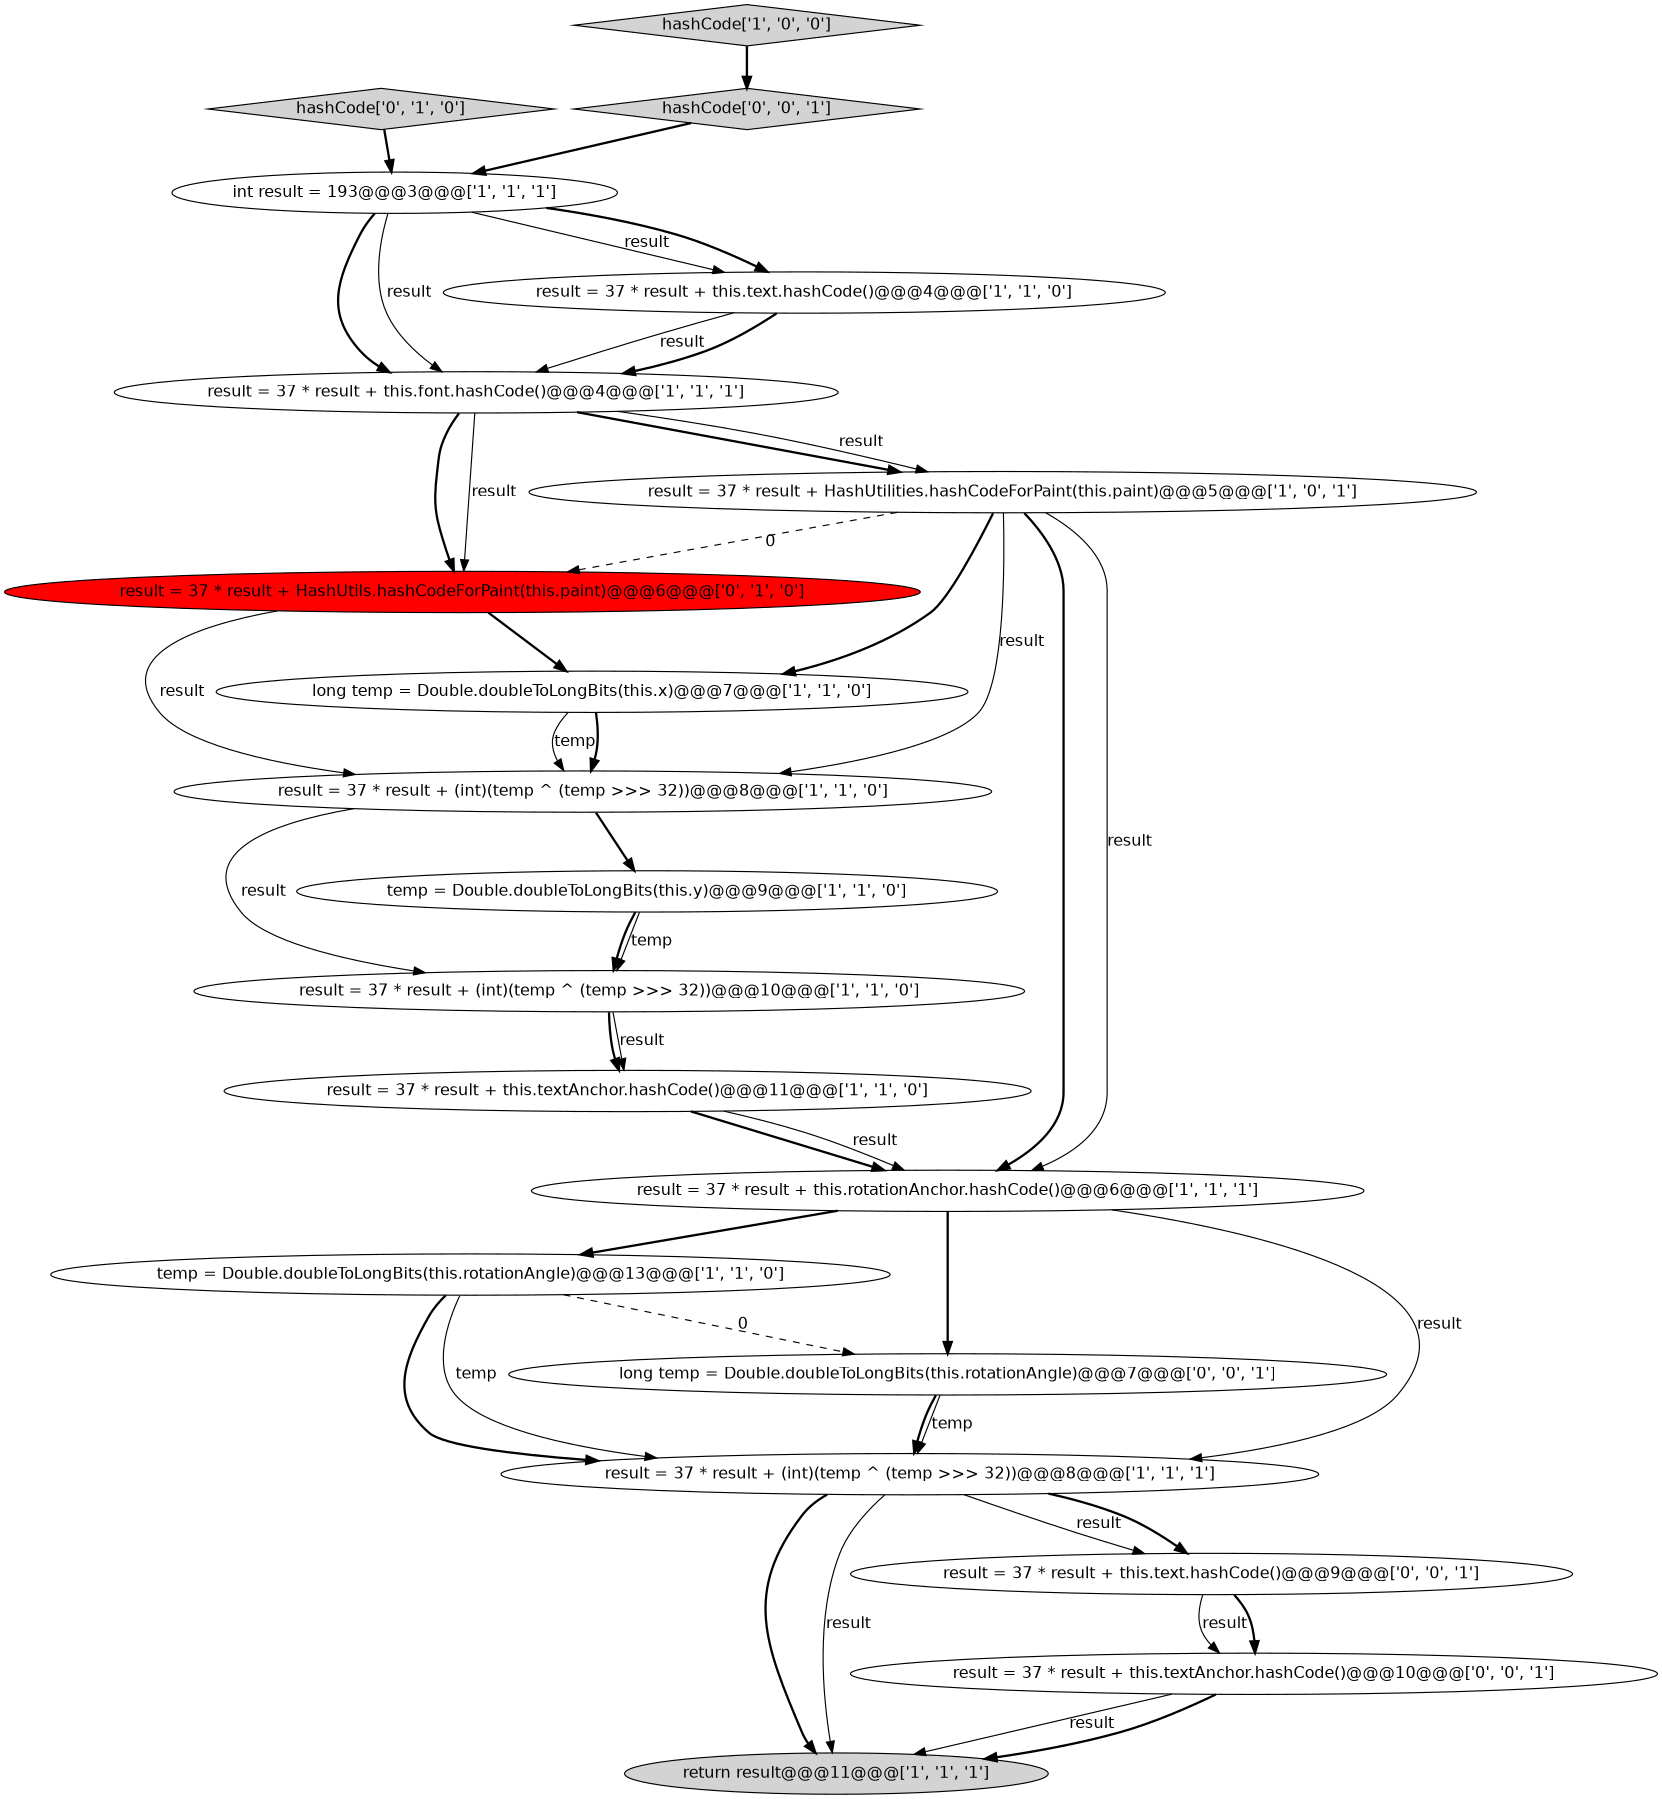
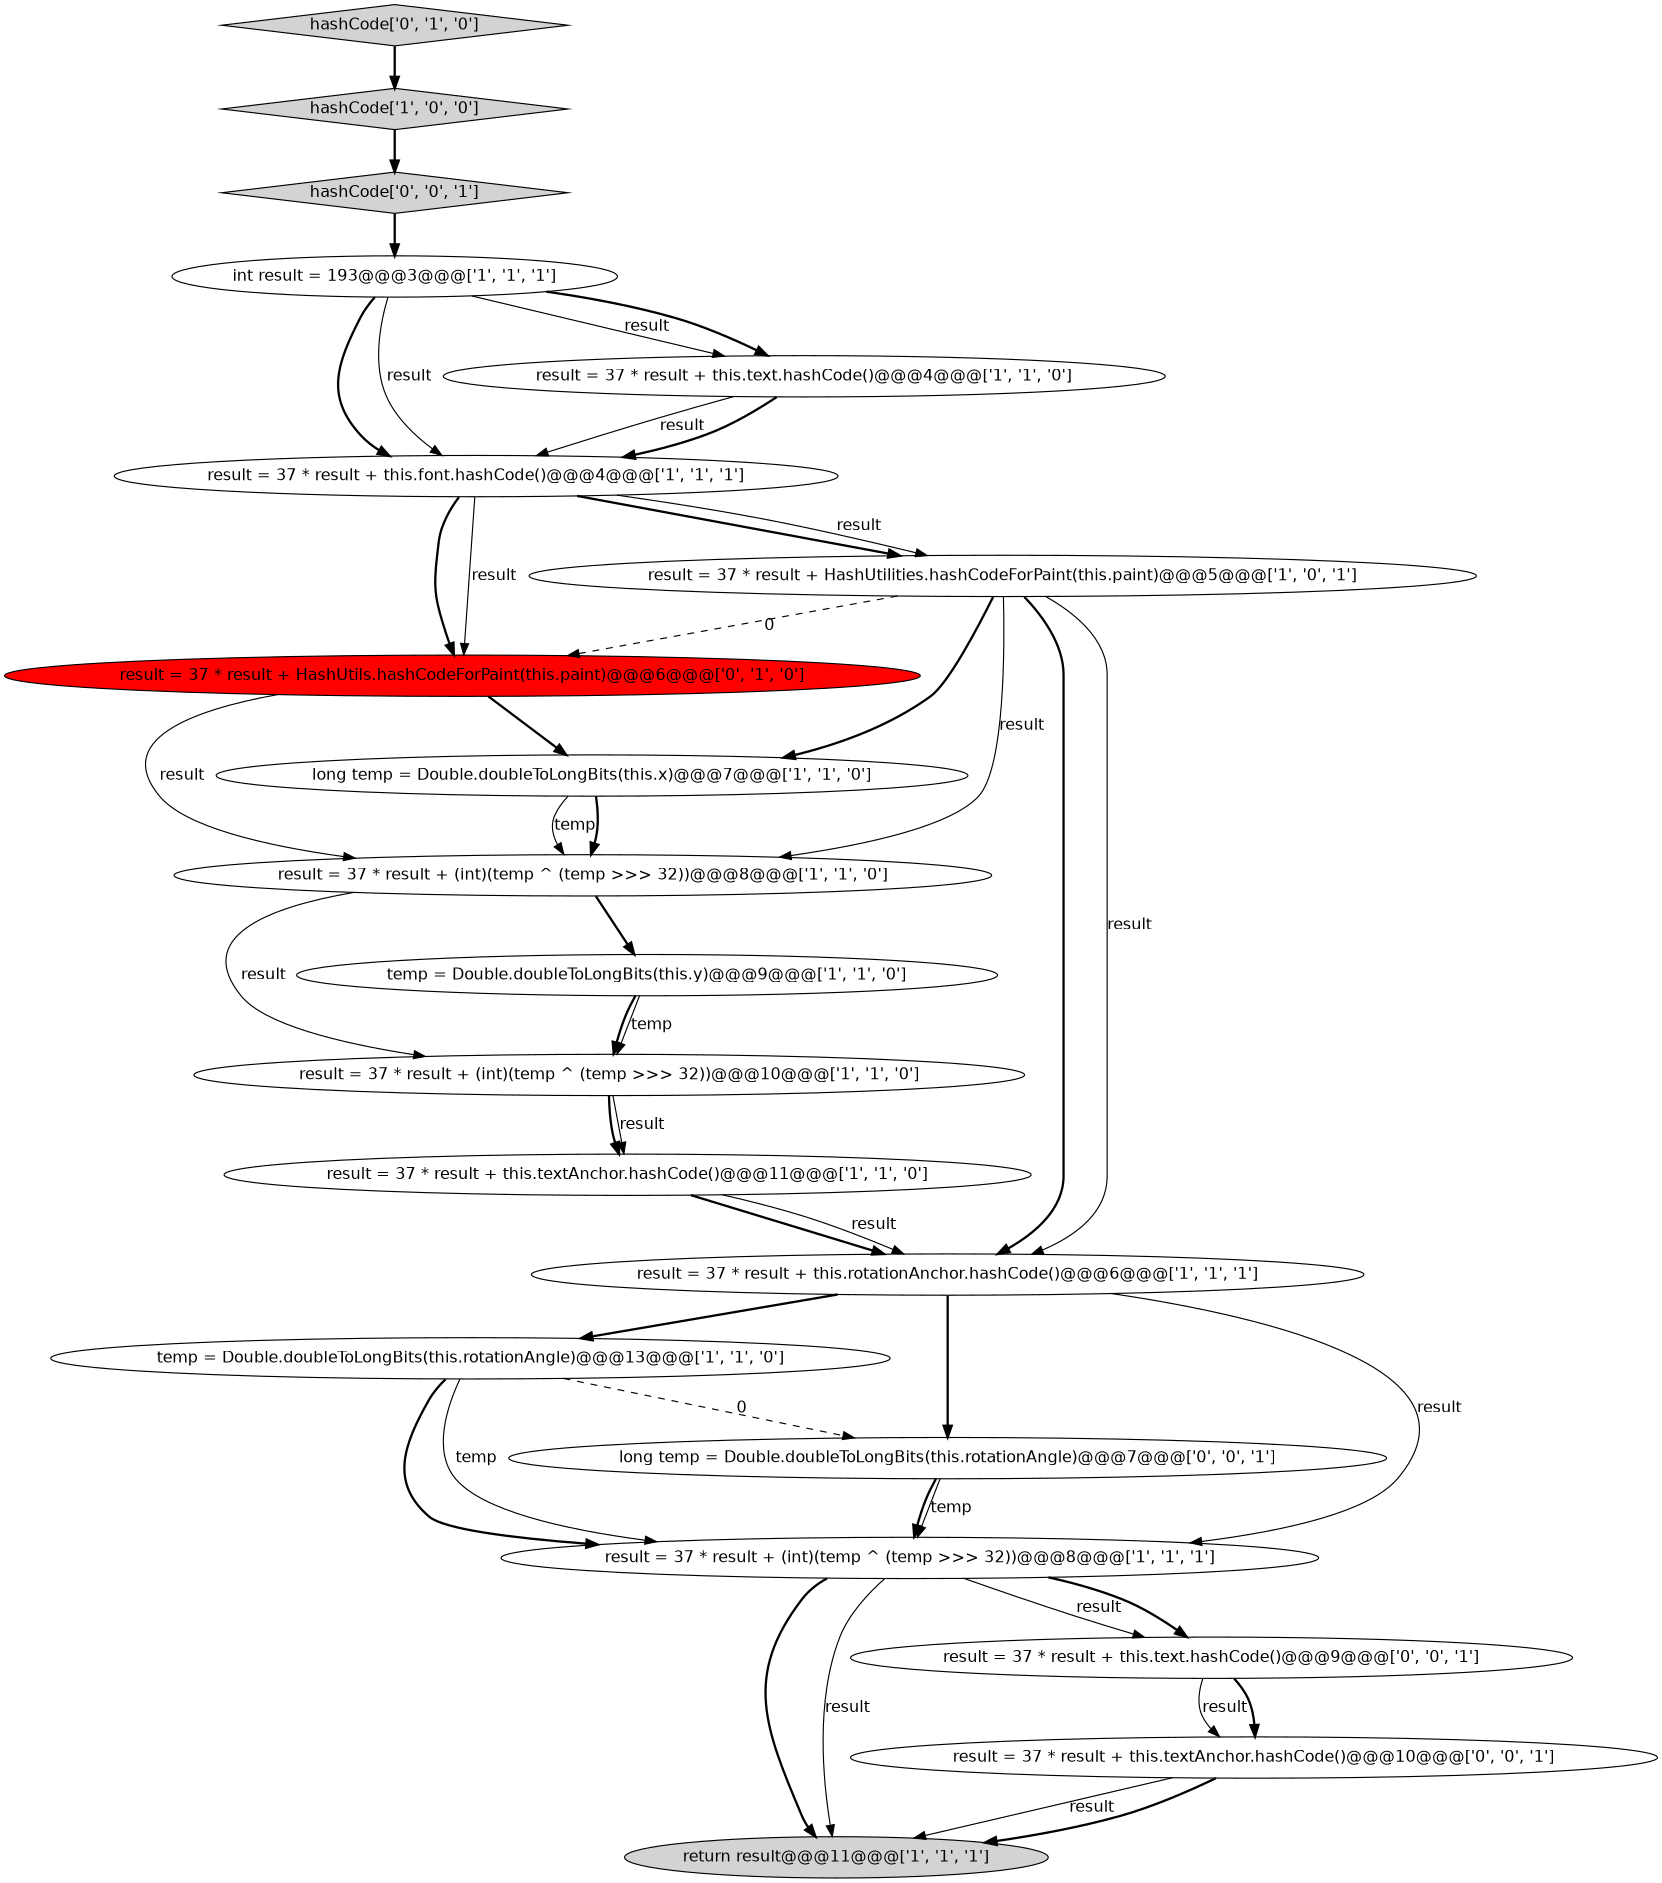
edge "hashCode['0', '1', '0']" -> "int result = 193@@@3@@@['1', '1', '1']": now "hashCode['0', '1', '0']" -> "hashCode['1', '0', '0']"
